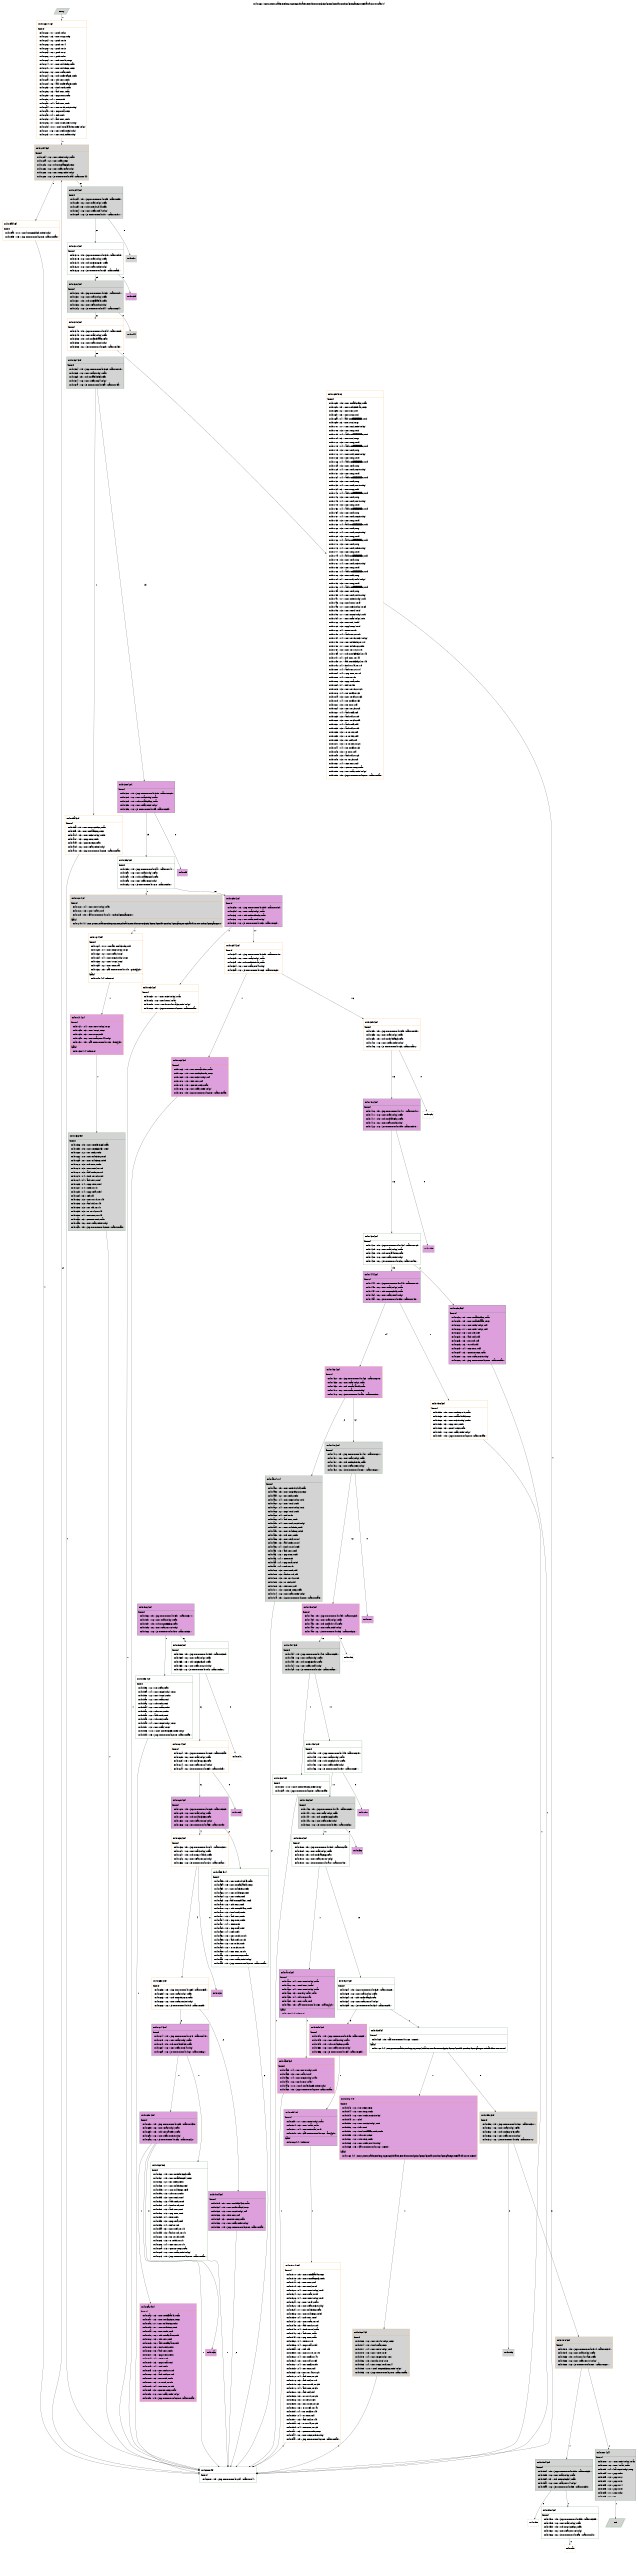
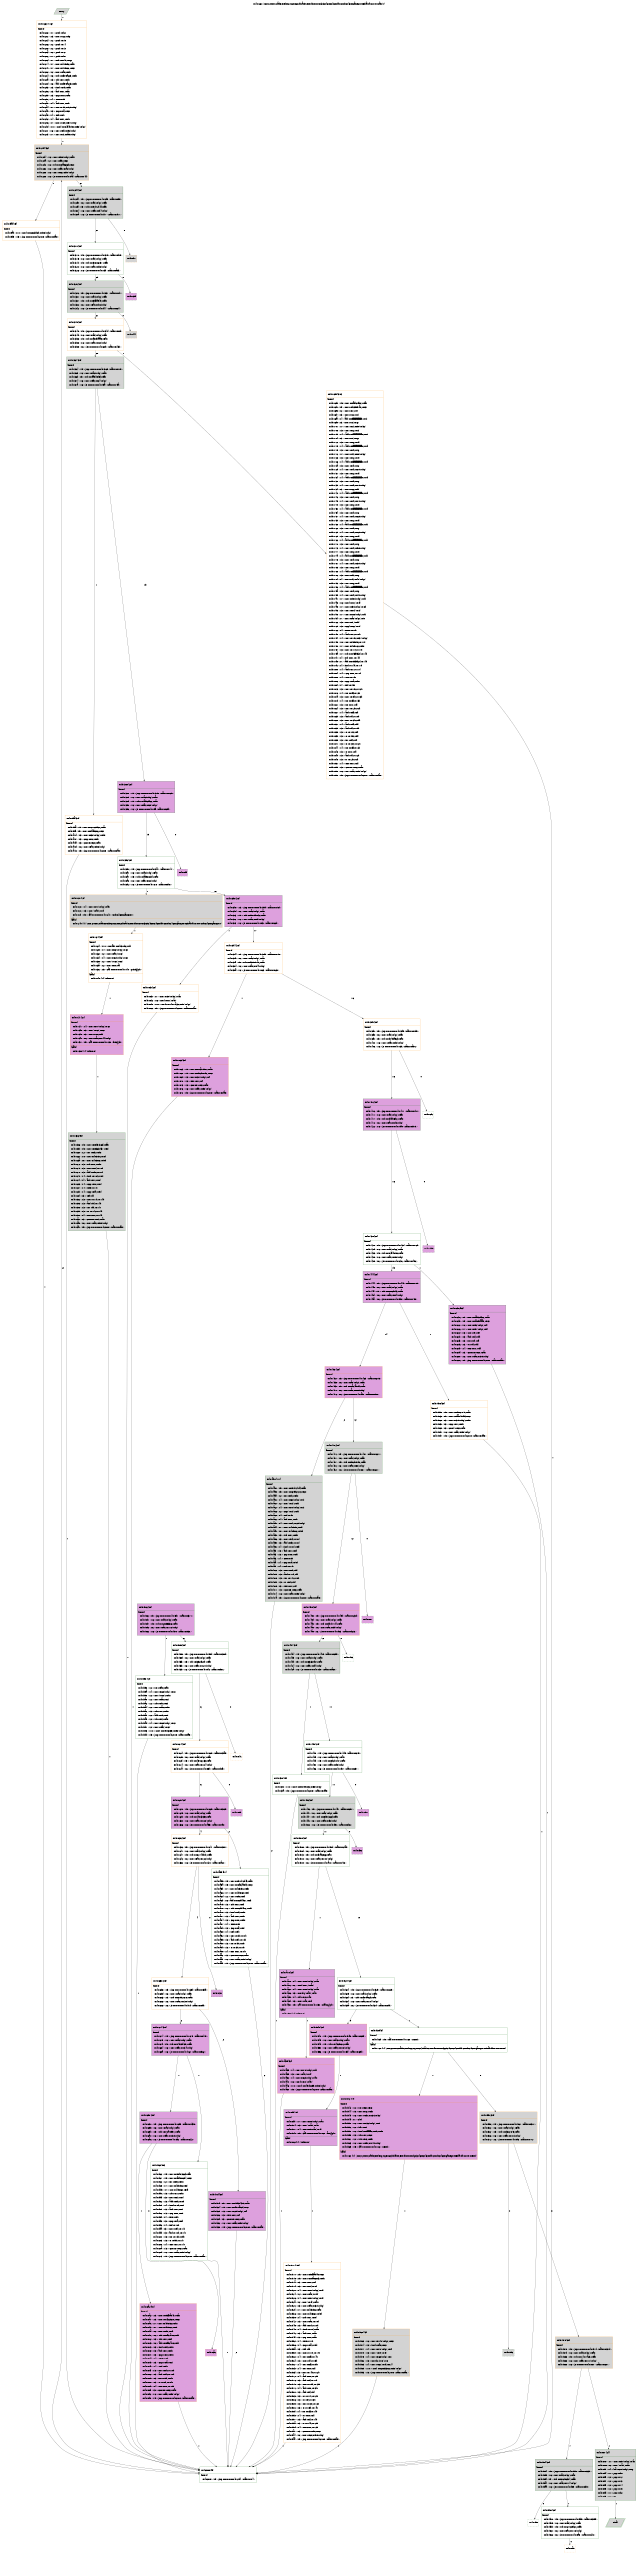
edge "0x401690 [28]" -> "0x40200e [5]": now "0x4018a2 [91]" -> "0x40200e [5]"
node "Exit": label "Exit" -> "Final"
